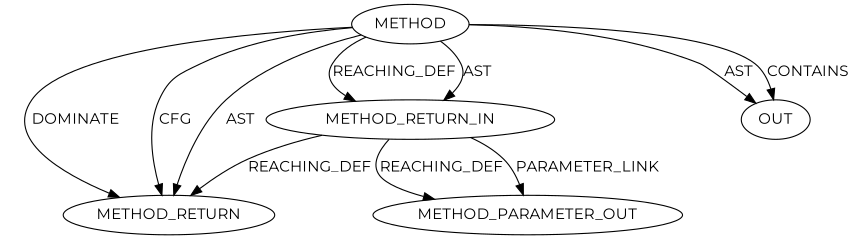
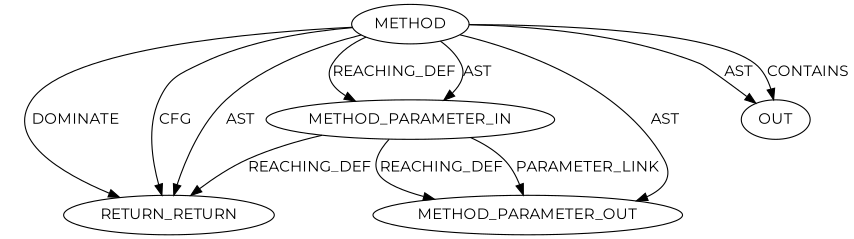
edge "METHOD" -> "METHOD_PARAMETER_OUT": added, label "AST"
node "METHOD_RETURN_IN": label "METHOD_RETURN_IN" -> "METHOD_PARAMETER_IN"
node "METHOD_RETURN": label "METHOD_RETURN" -> "RETURN_RETURN"
